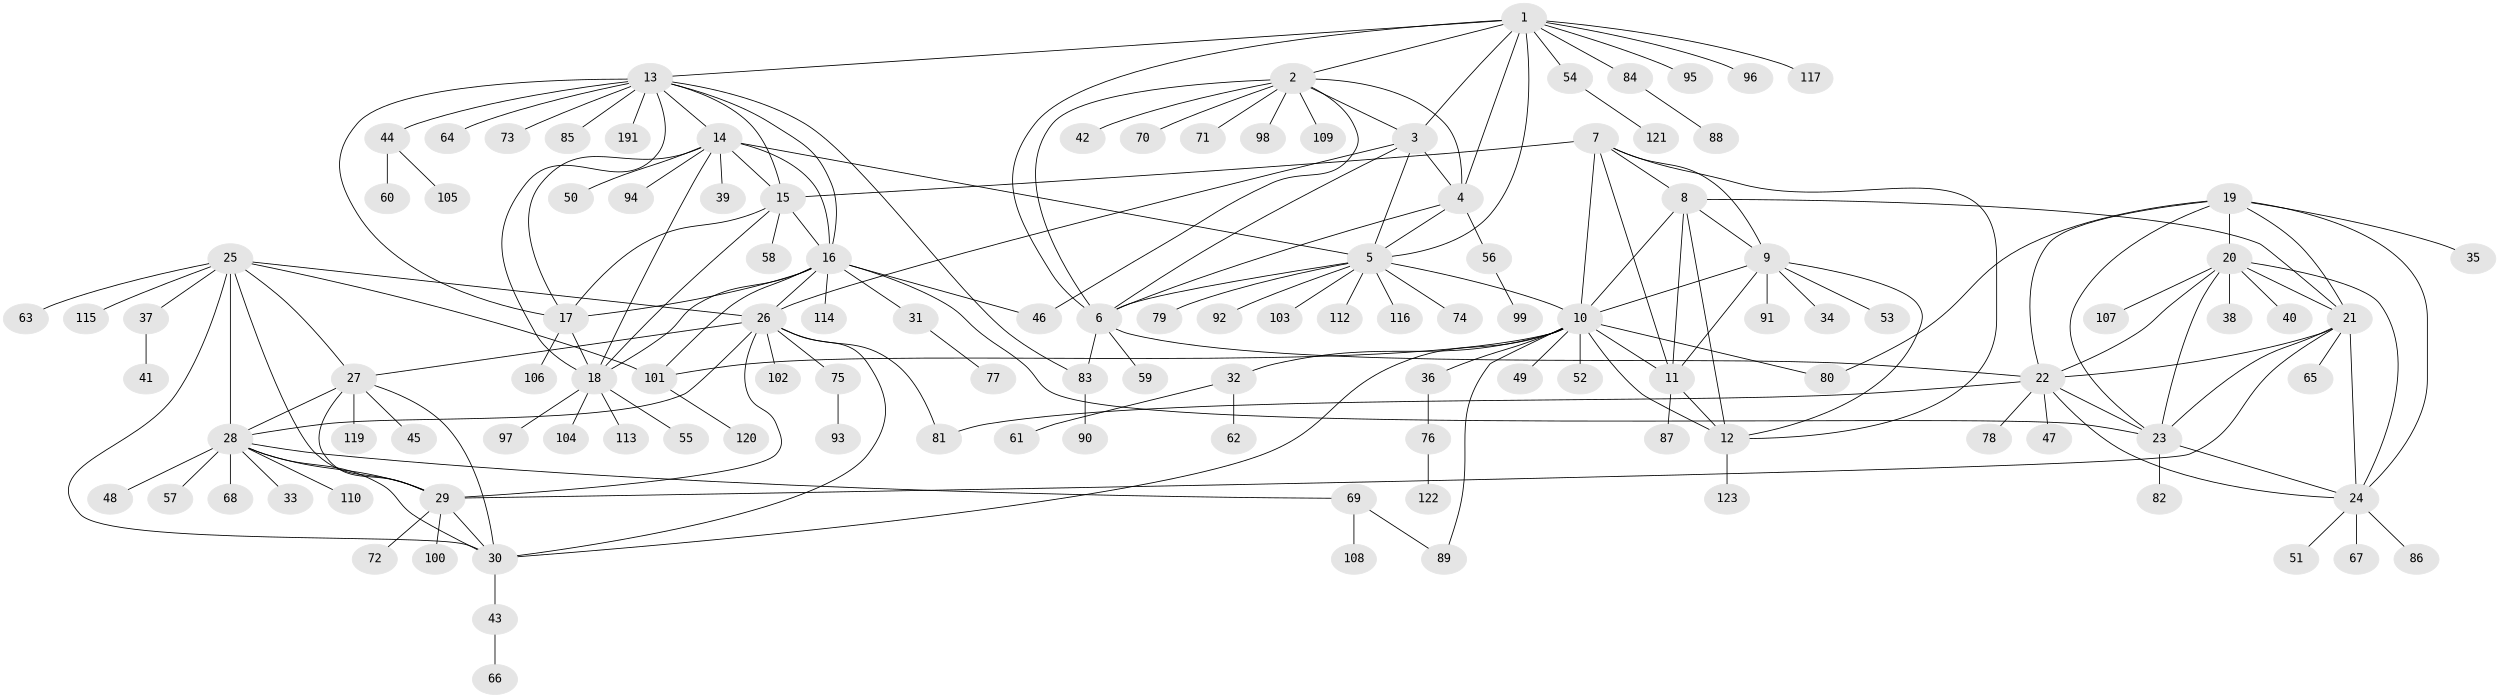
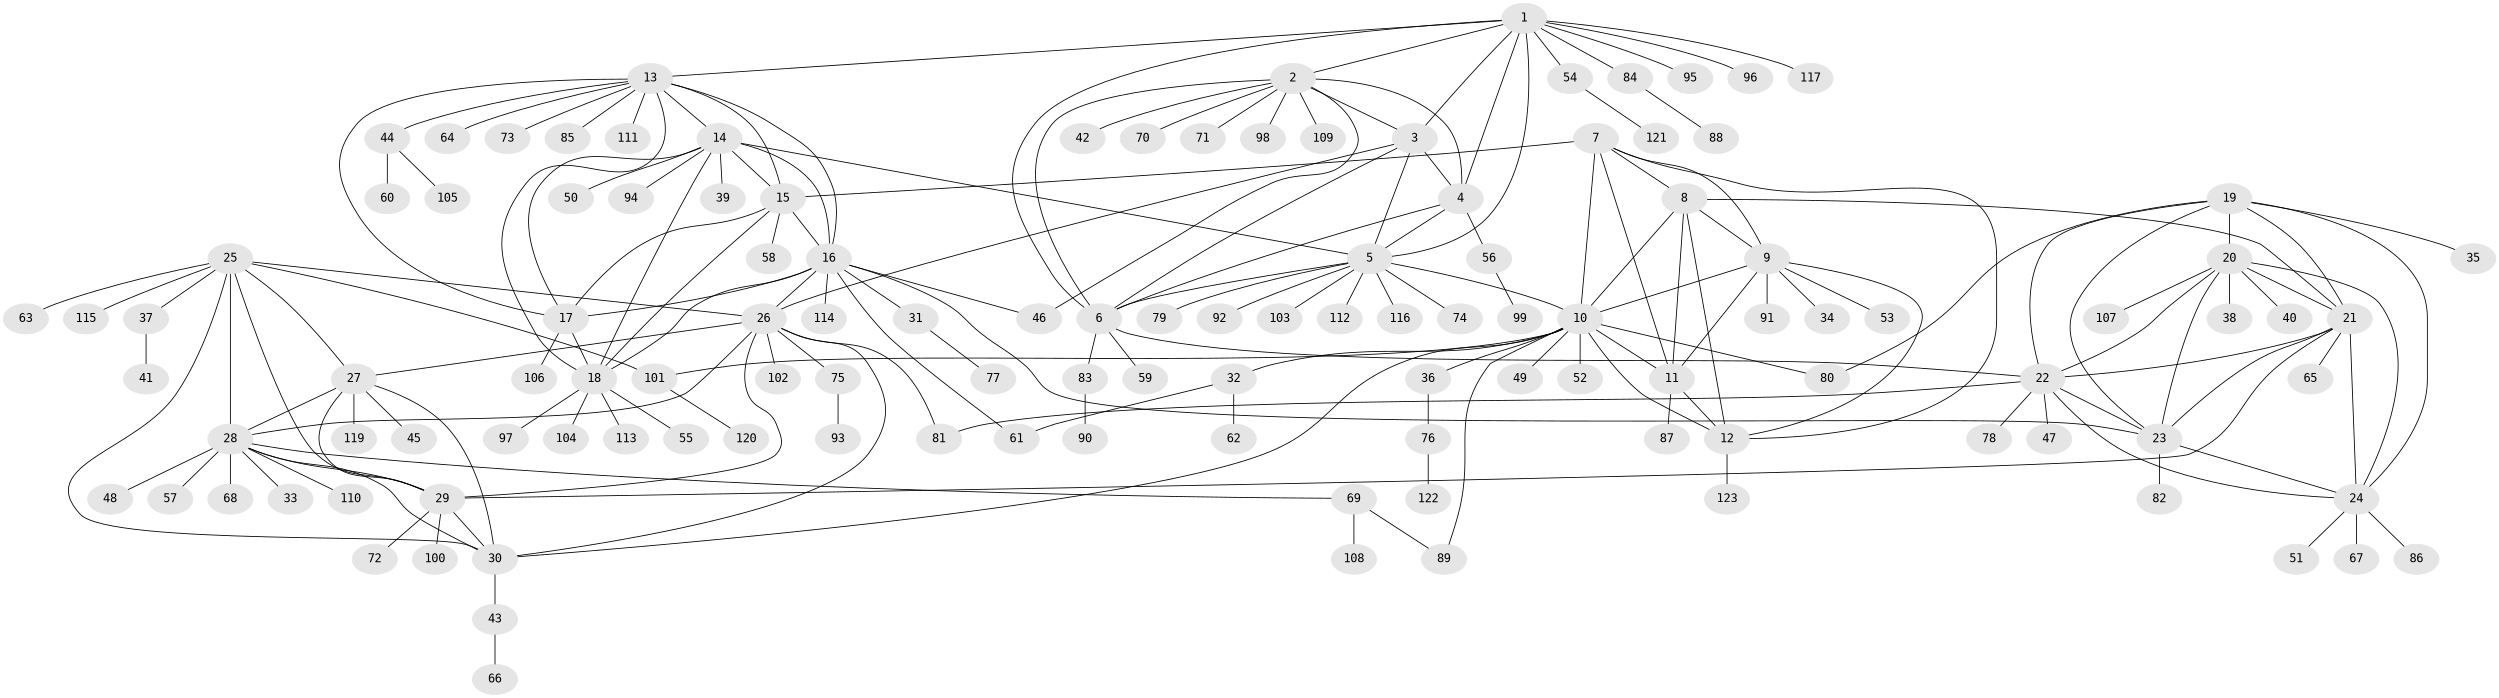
node "191": label "191" -> "111"
edge "13" -- "83": removed
edge "16" -- "101": now "16" -- "61"
